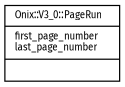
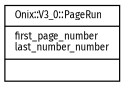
node "Onix::V3_0::PageRun": text "last_page_number" -> "last_number_number"
